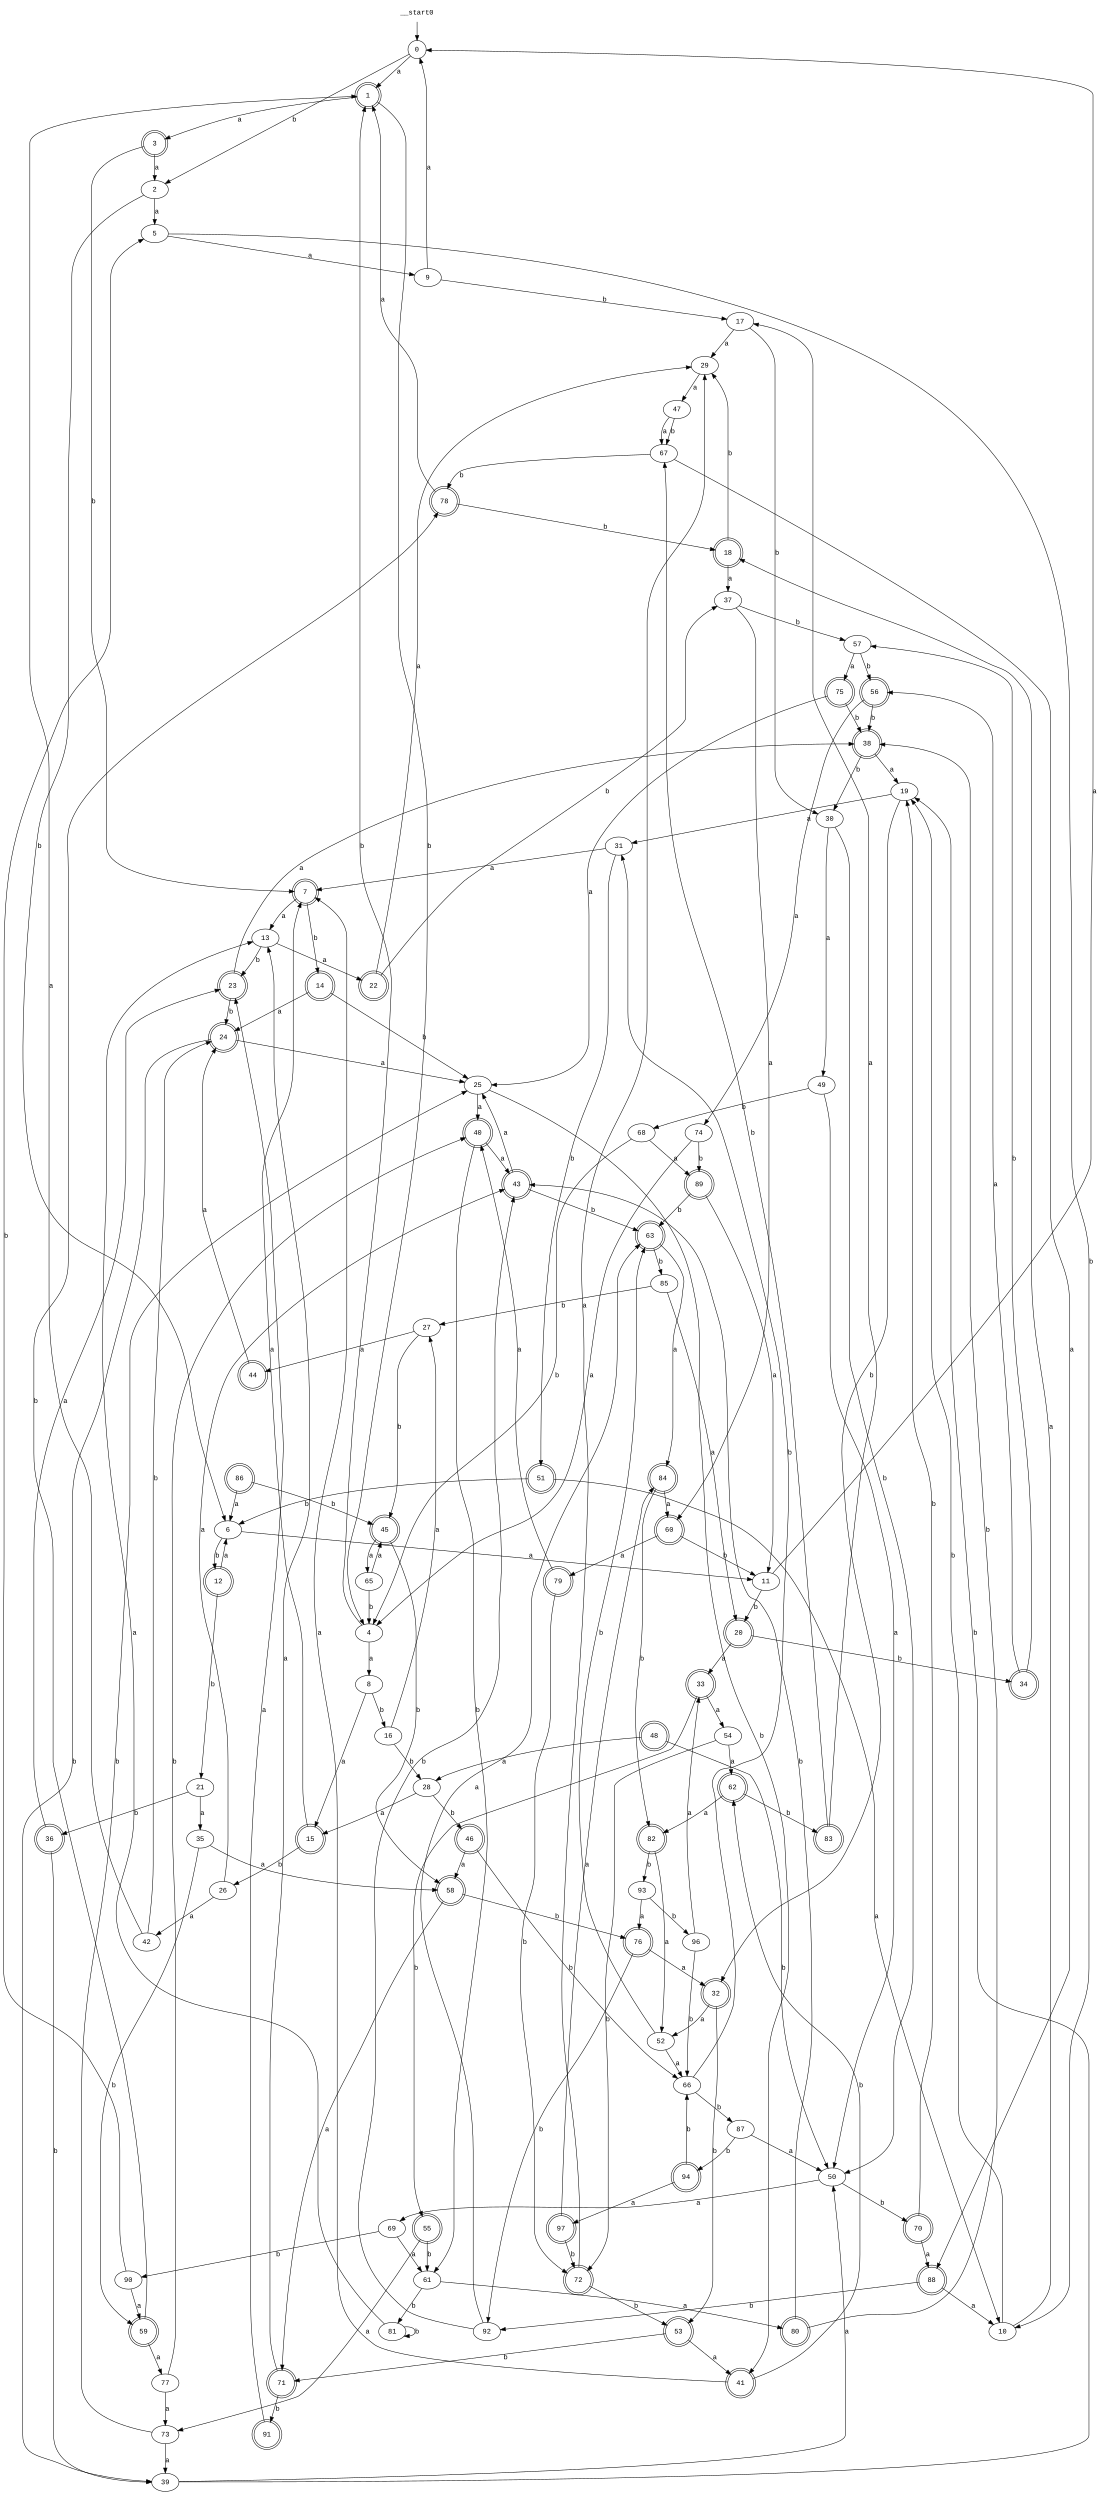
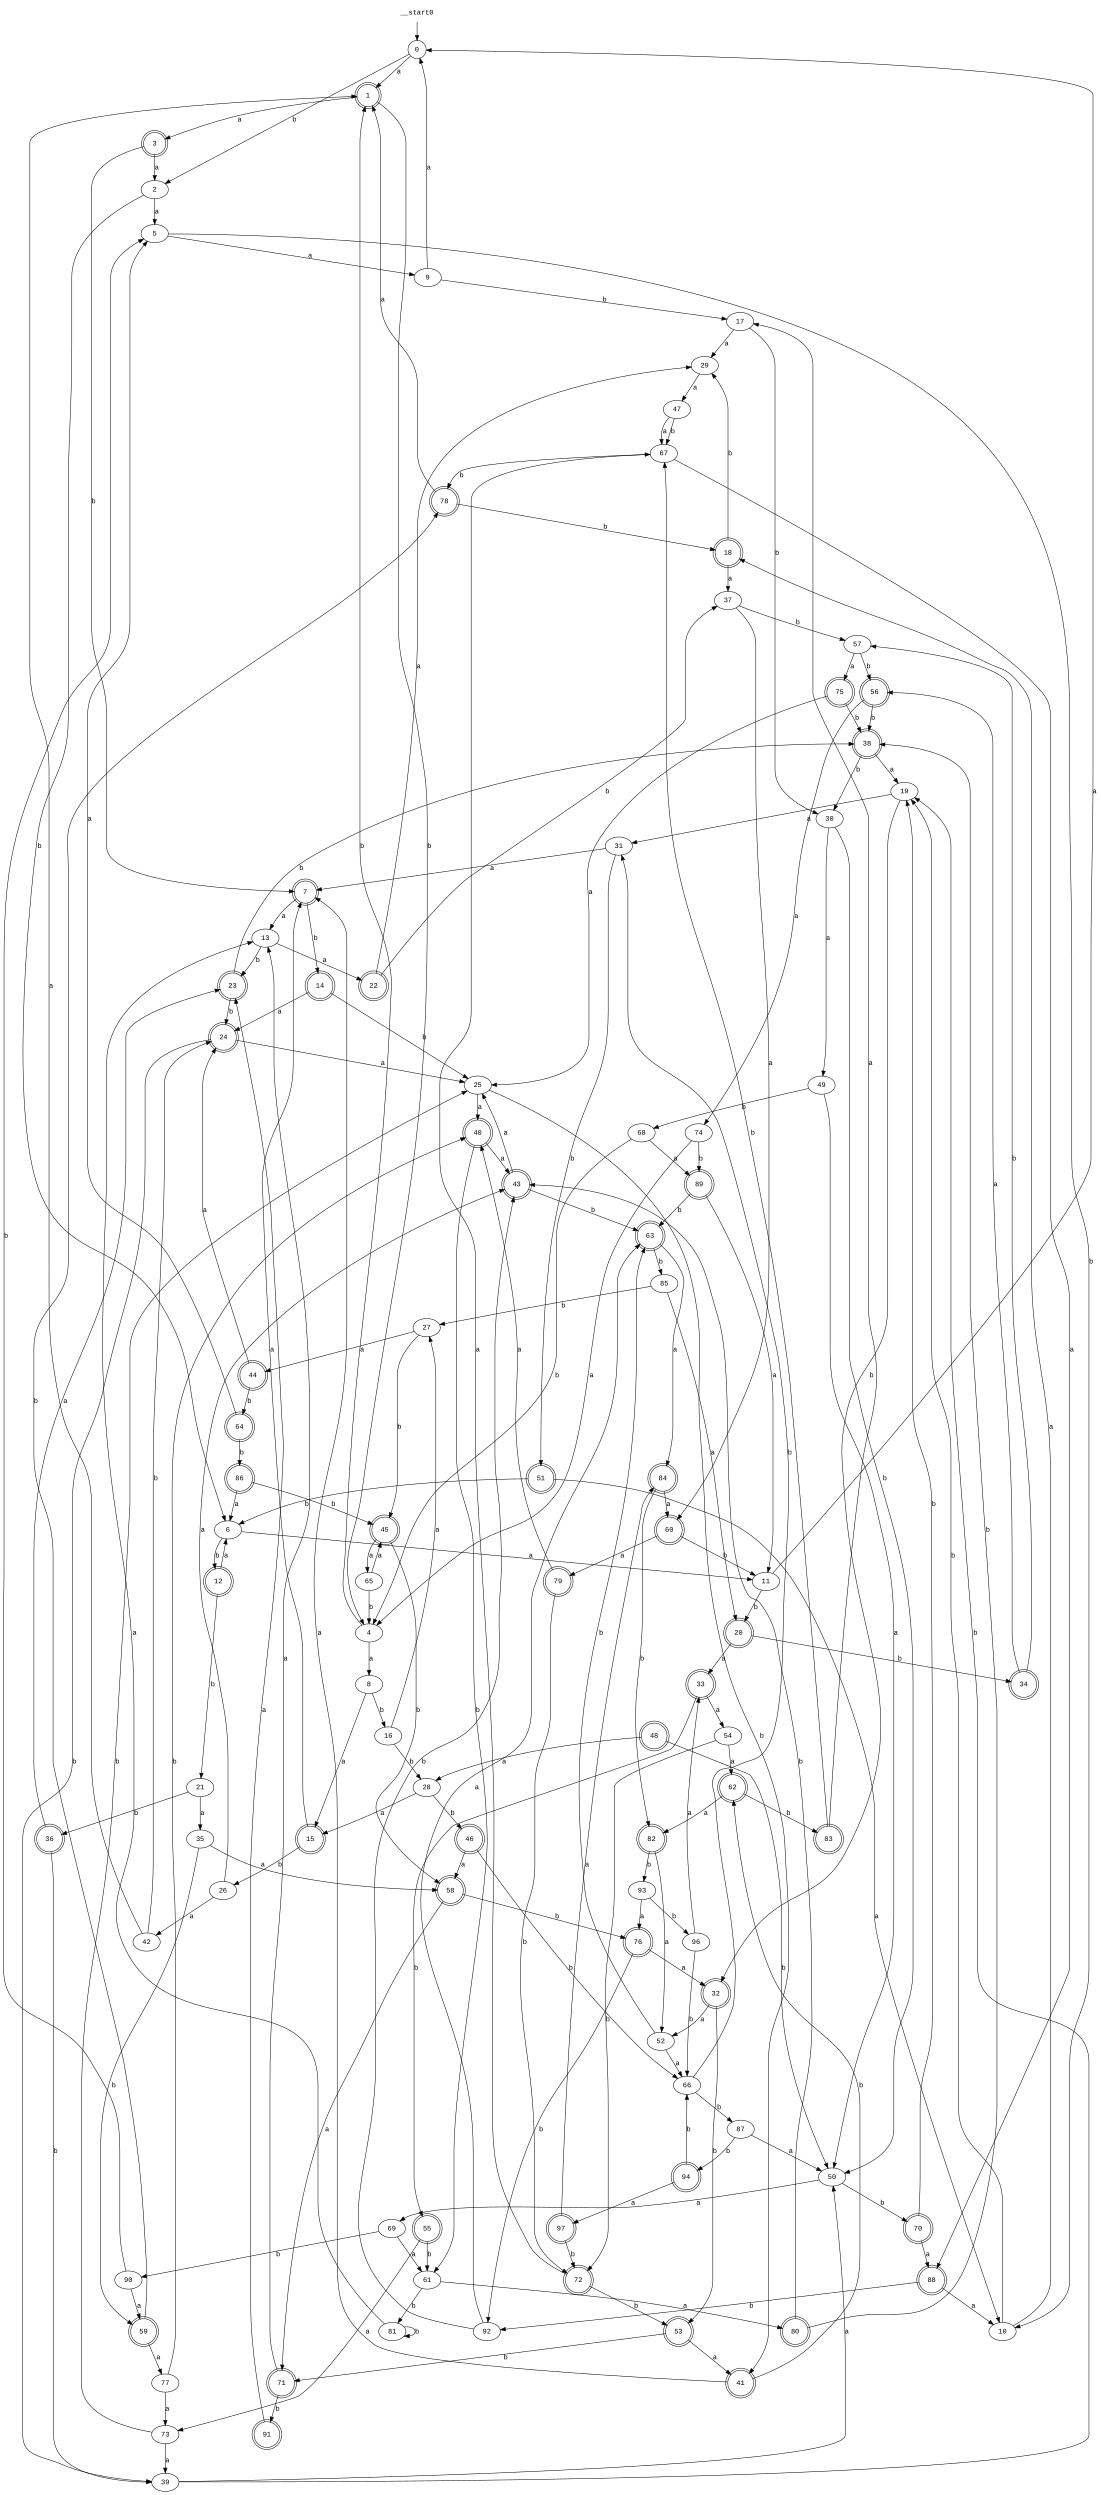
edge "23" -> "38": label "a" -> "b"
edge "72" -> "29": now "72" -> "67"
node "64": added
